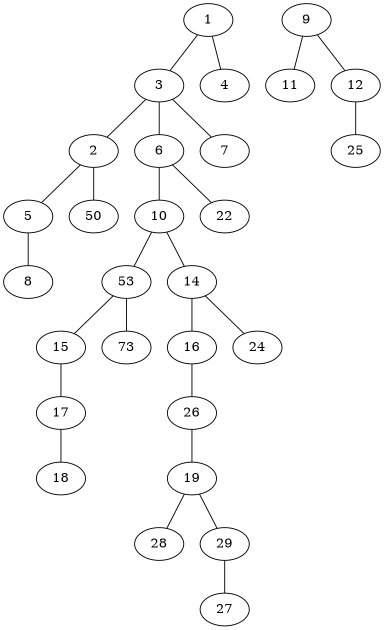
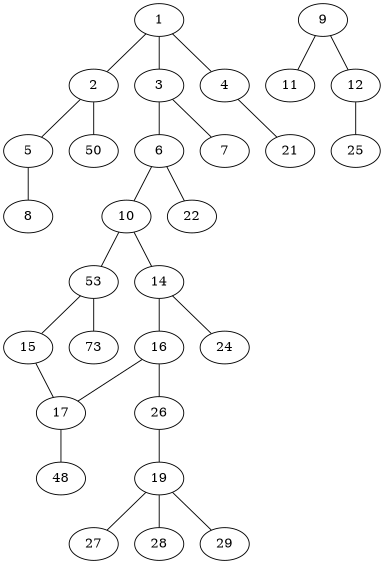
edge "3" -- "2": now "1" -- "2"
node "21": added
edge "16" -- "17": added
node "18": label "18" -> "48"
edge "29" -- "27": now "19" -- "27"
